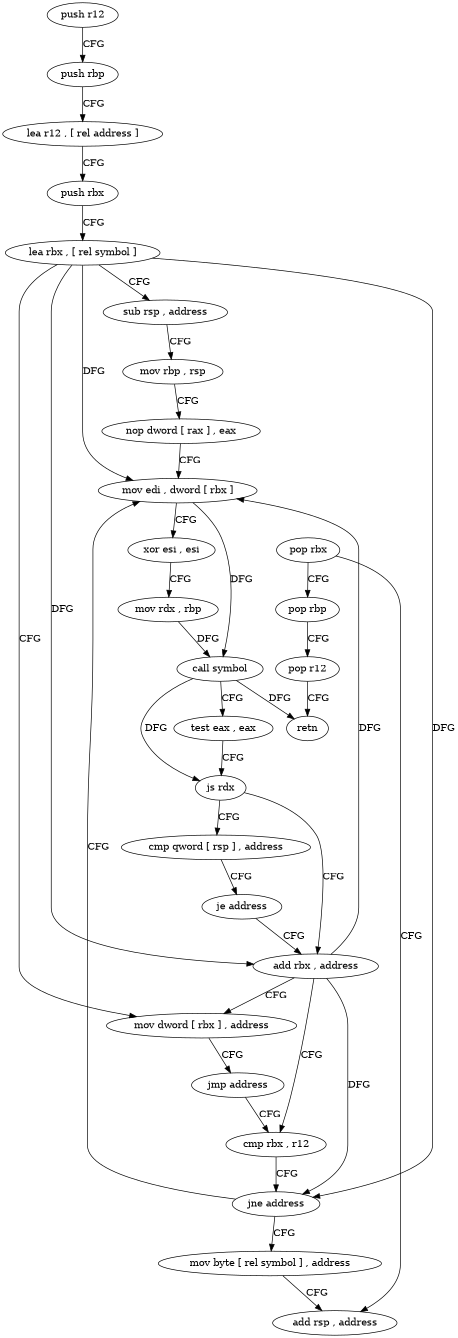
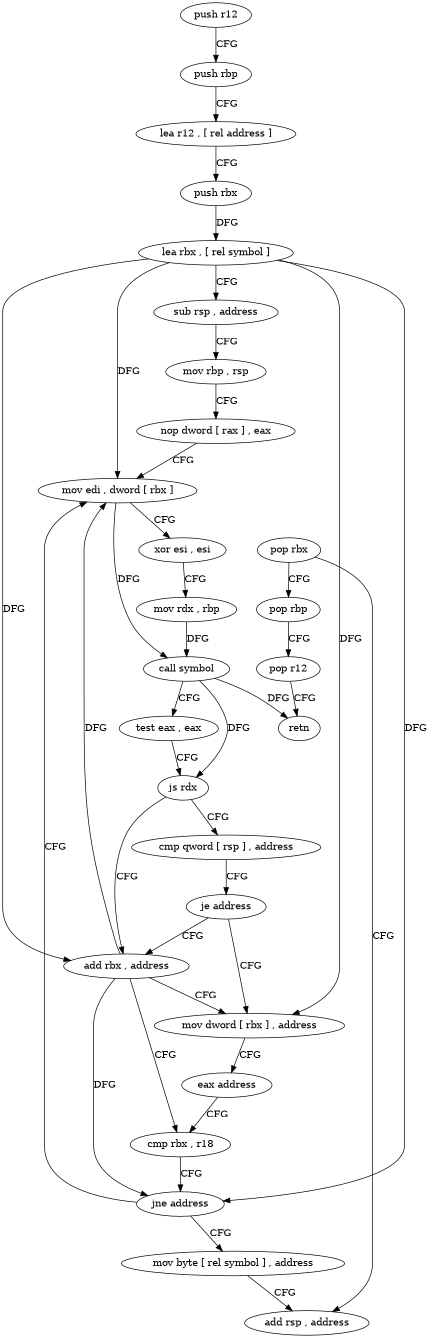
edge "push rbx" -> "lea rbx , [ rel symbol ]": label "CFG" -> "DFG"
edge "lea rbx , [ rel symbol ]" -> "mov dword [ rbx ] , address": label "CFG" -> "DFG"
edge "je address" -> "mov dword [ rbx ] , address": added, label "CFG"
node "jmp address": label "jmp address" -> "eax address"
node "cmp rbx , r12": label "cmp rbx , r12" -> "cmp rbx , r18"
